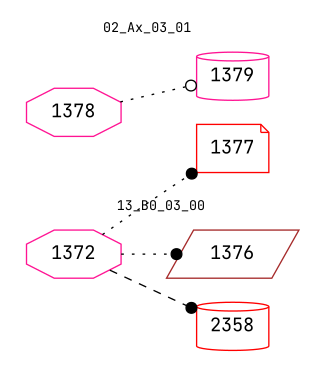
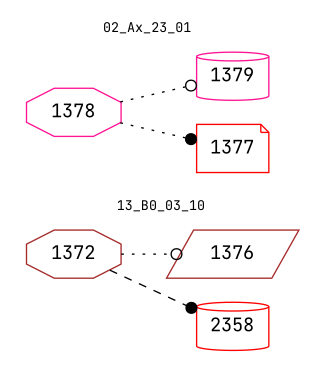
cluster "02_Ax_03_01": label "02_Ax_03_01" -> "02_Ax_23_01"
edge "1372" -> "1377": now "1378" -> "1377"
cluster "13_B0_03_00": label "13_B0_03_00" -> "13_B0_03_10"
node "1372": color deeppink -> brown
edge "1372" -> "1376": arrowhead dot -> odot
